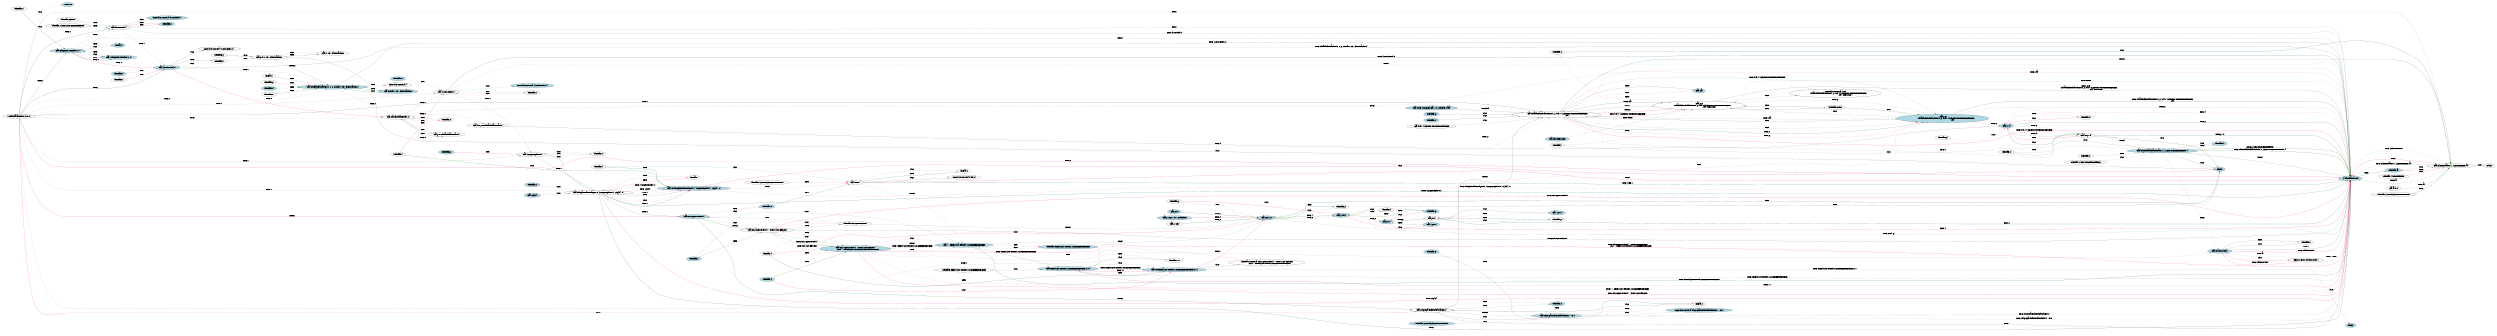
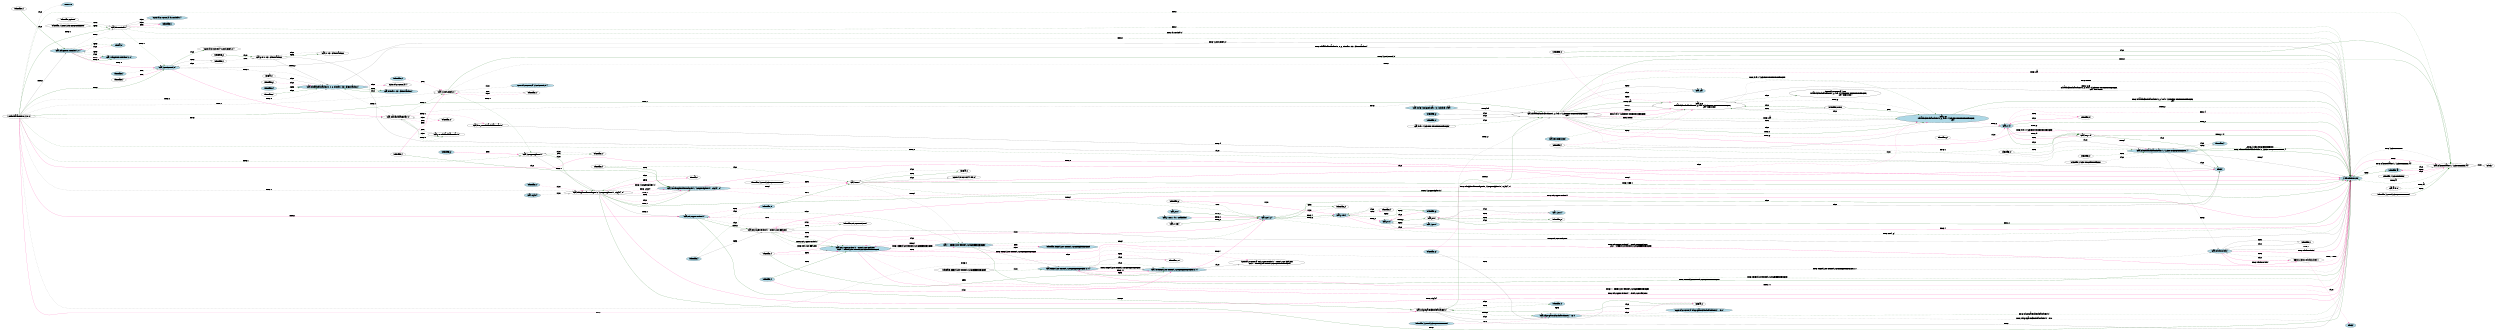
edge "(MethodParameterIn,SSL *s)" -> "(Call,ssl_set_handshake_header(s, SSL3_MT_CLIENT_HELLO, l))": added, label "DDG: s"
edge "(Identifier,TLS1_2_VERSION)" -> "(Call,s2n(i, p))": now "(Call,i == 0)" -> "(Call,s2n(i, p))"
edge "(Return,return ssl_do_write(s);)" -> "(Call,ssl_do_write(s))": label "DDG: al" -> "CFG: "
